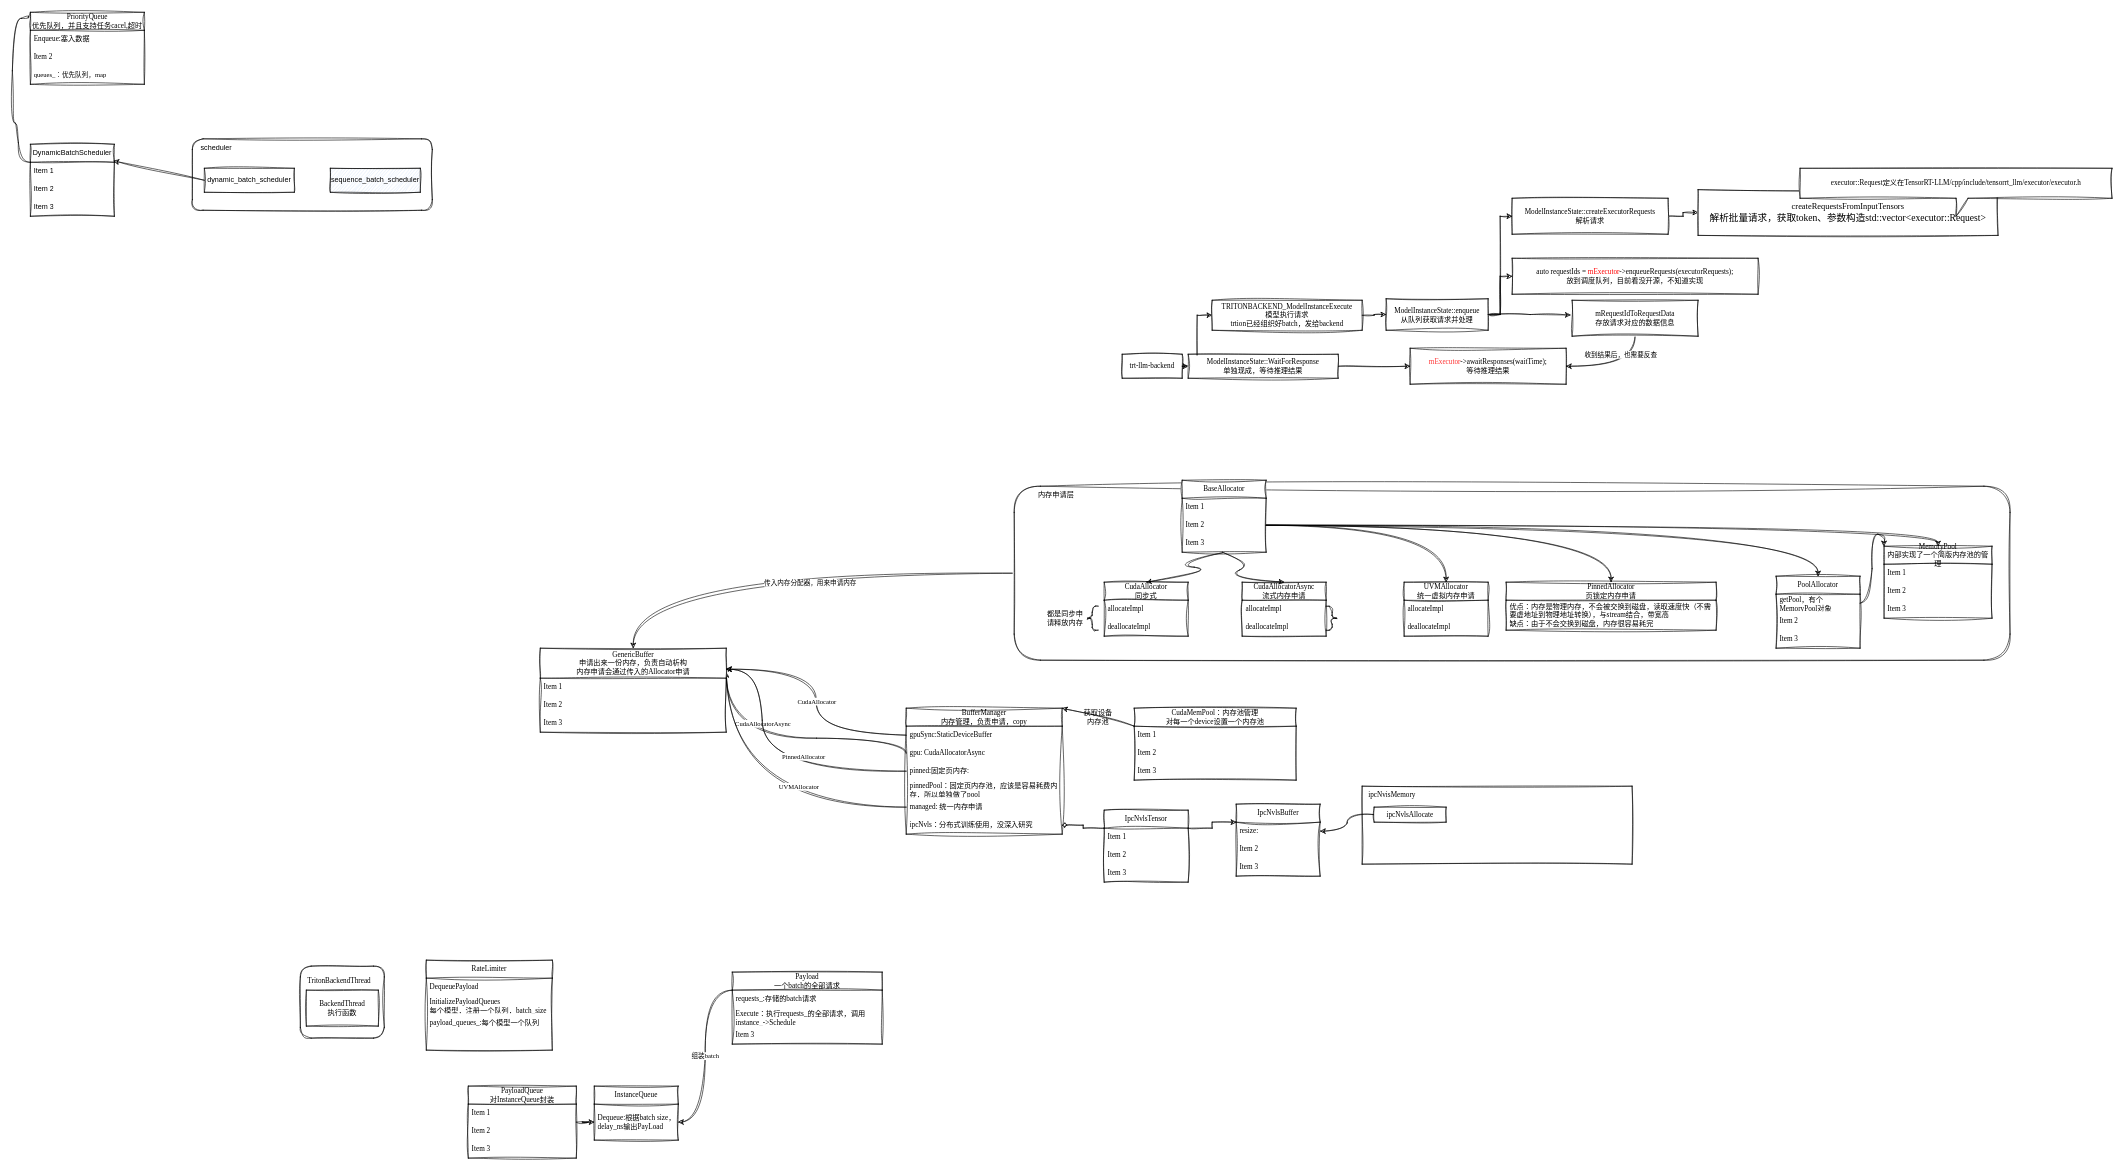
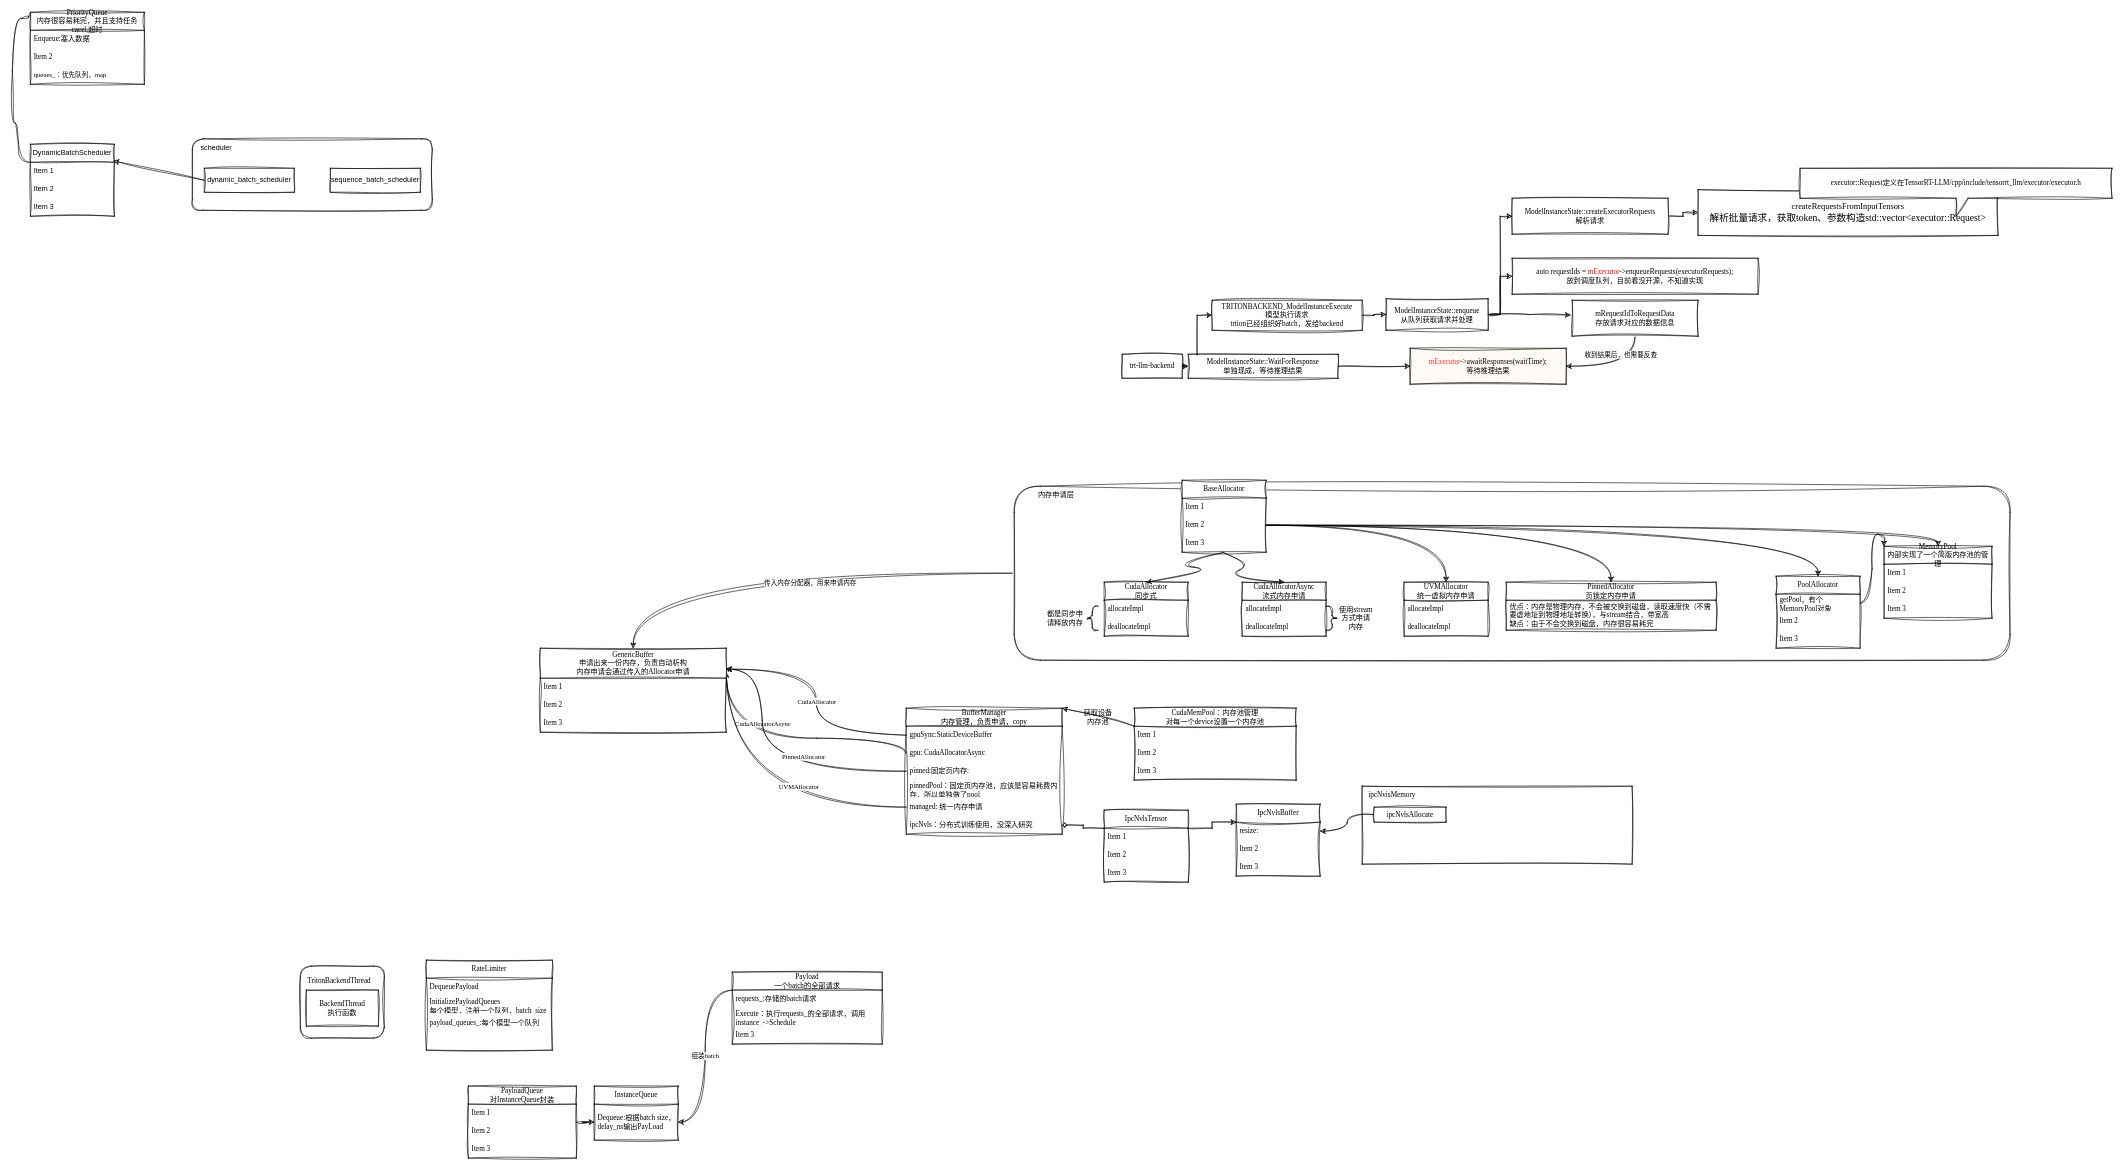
node "PriorityQueue 优先队列，并且支持任务cacel,超时": label "PriorityQueue 优先队列，并且支持任务cacel,超时" -> "PriorityQueue 内存很容易耗完，并且支持任务cacel,超时"
node "sequence_batch_scheduler": fillcolor #dae8fc -> #ffffff
node "mExecutor->awaitResponses(waitTime); 等待推理结果": fillcolor #ffffff -> #ffe6cc
node "使用stream方式申请内存": added
